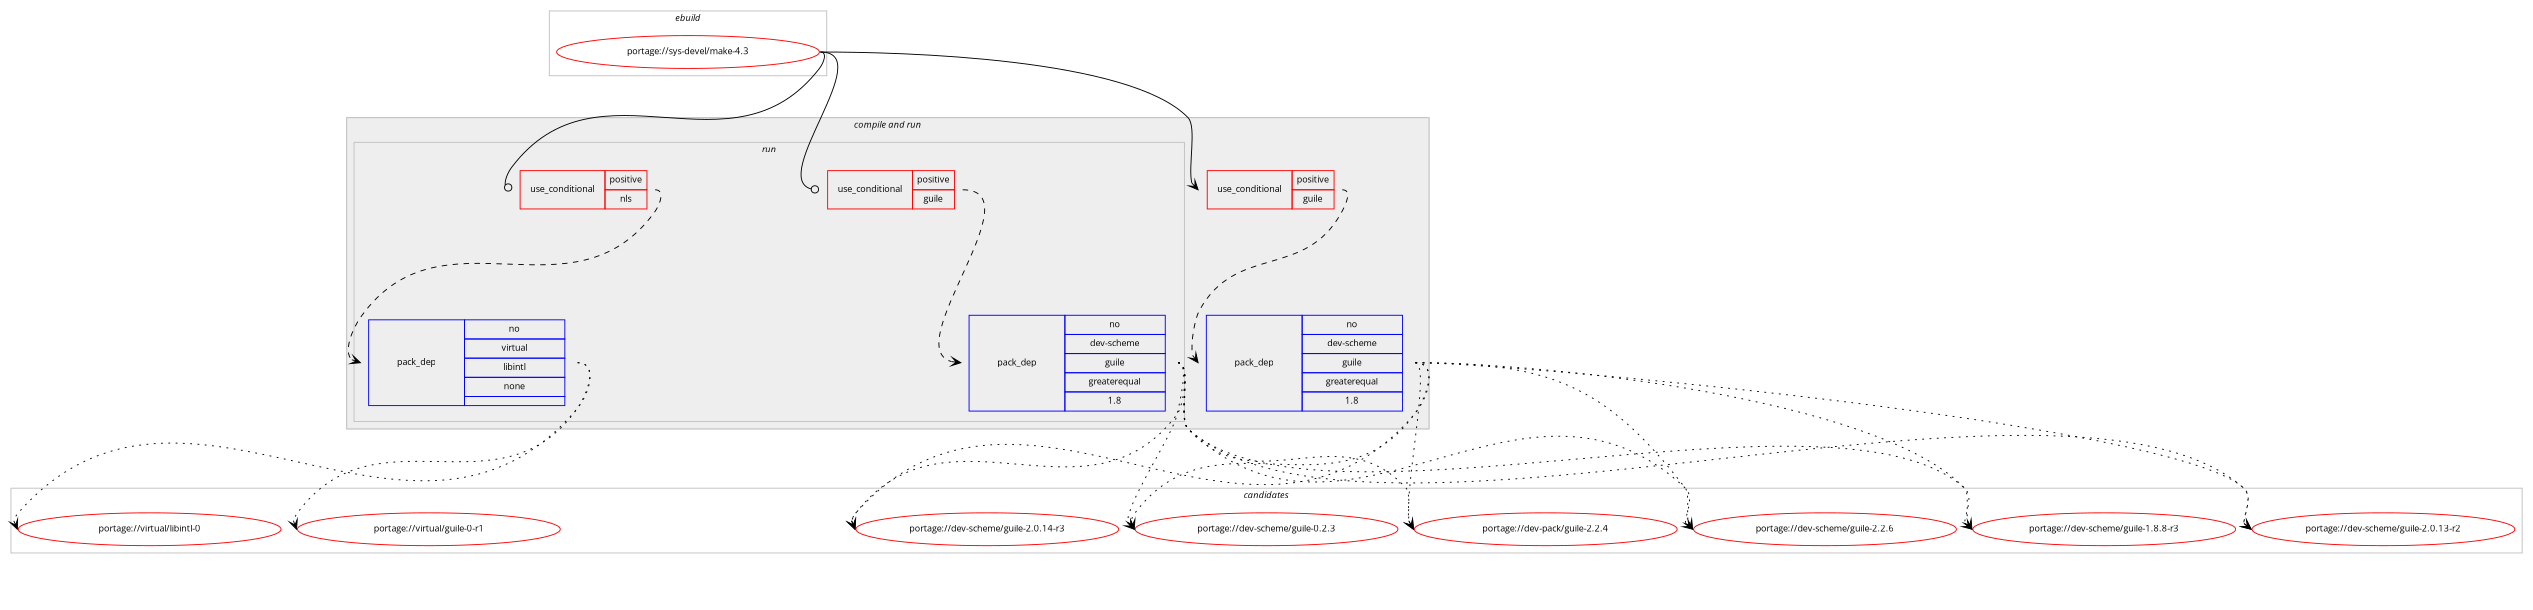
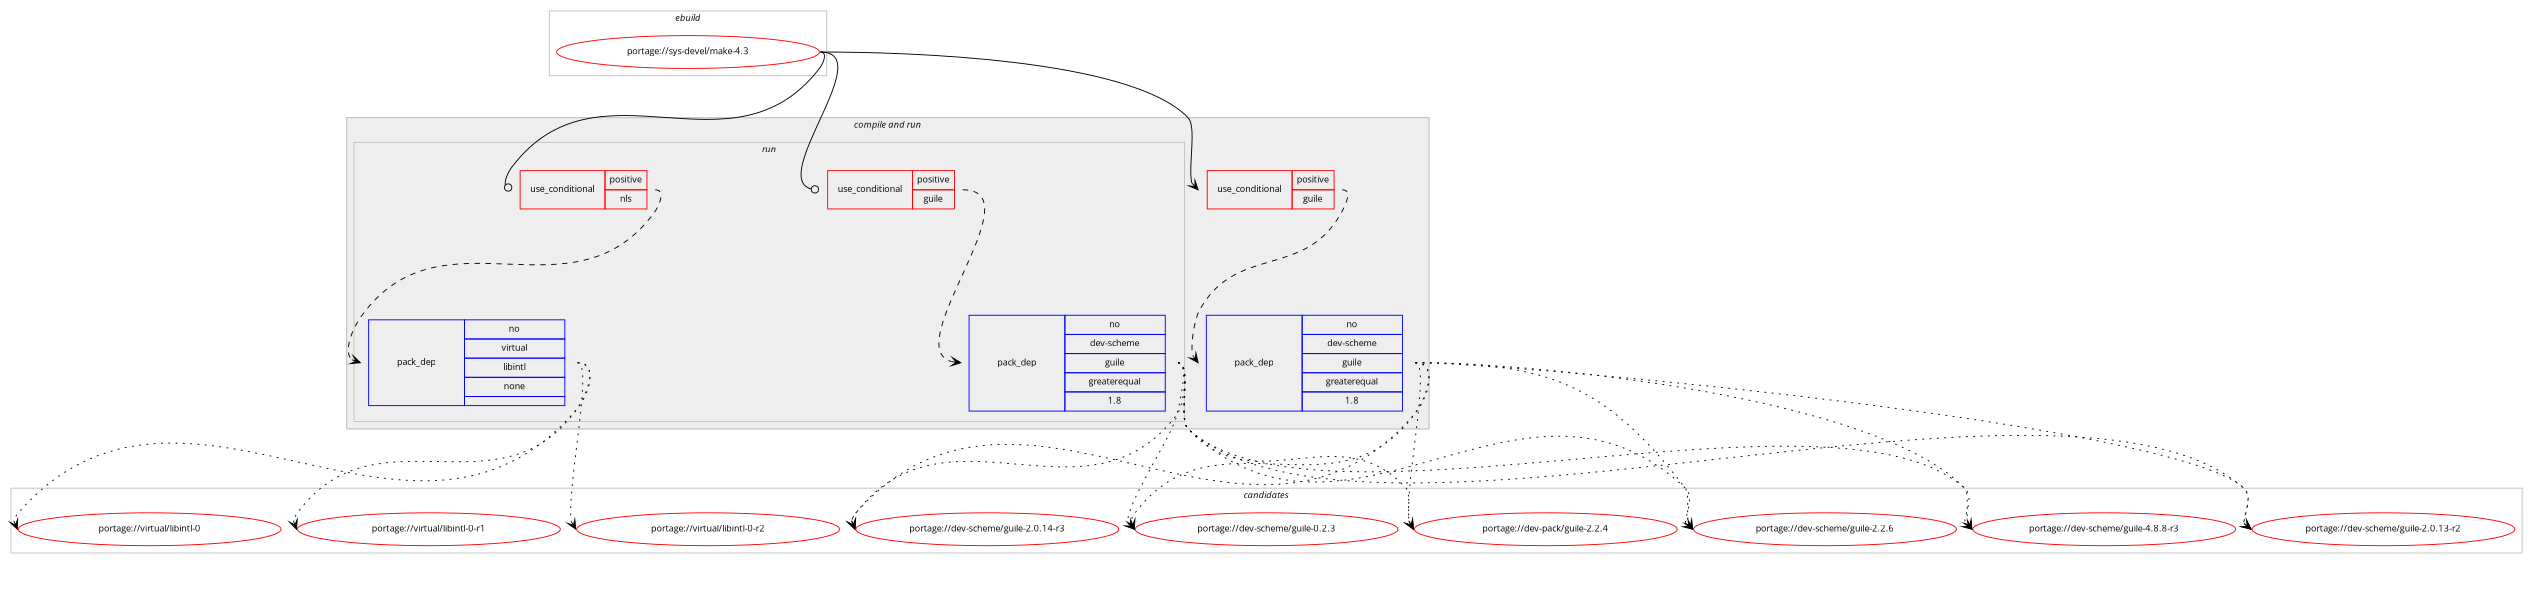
node "portage://virtual/guile-0-r1": label "portage://virtual/guile-0-r1" -> "portage://virtual/libintl-0-r1"
node "portage://virtual/libintl-0-r2": added
node "portage://dev-scheme/guile-1.8.8-r3": label "portage://dev-scheme/guile-1.8.8-r3" -> "portage://dev-scheme/guile-4.8.8-r3"
